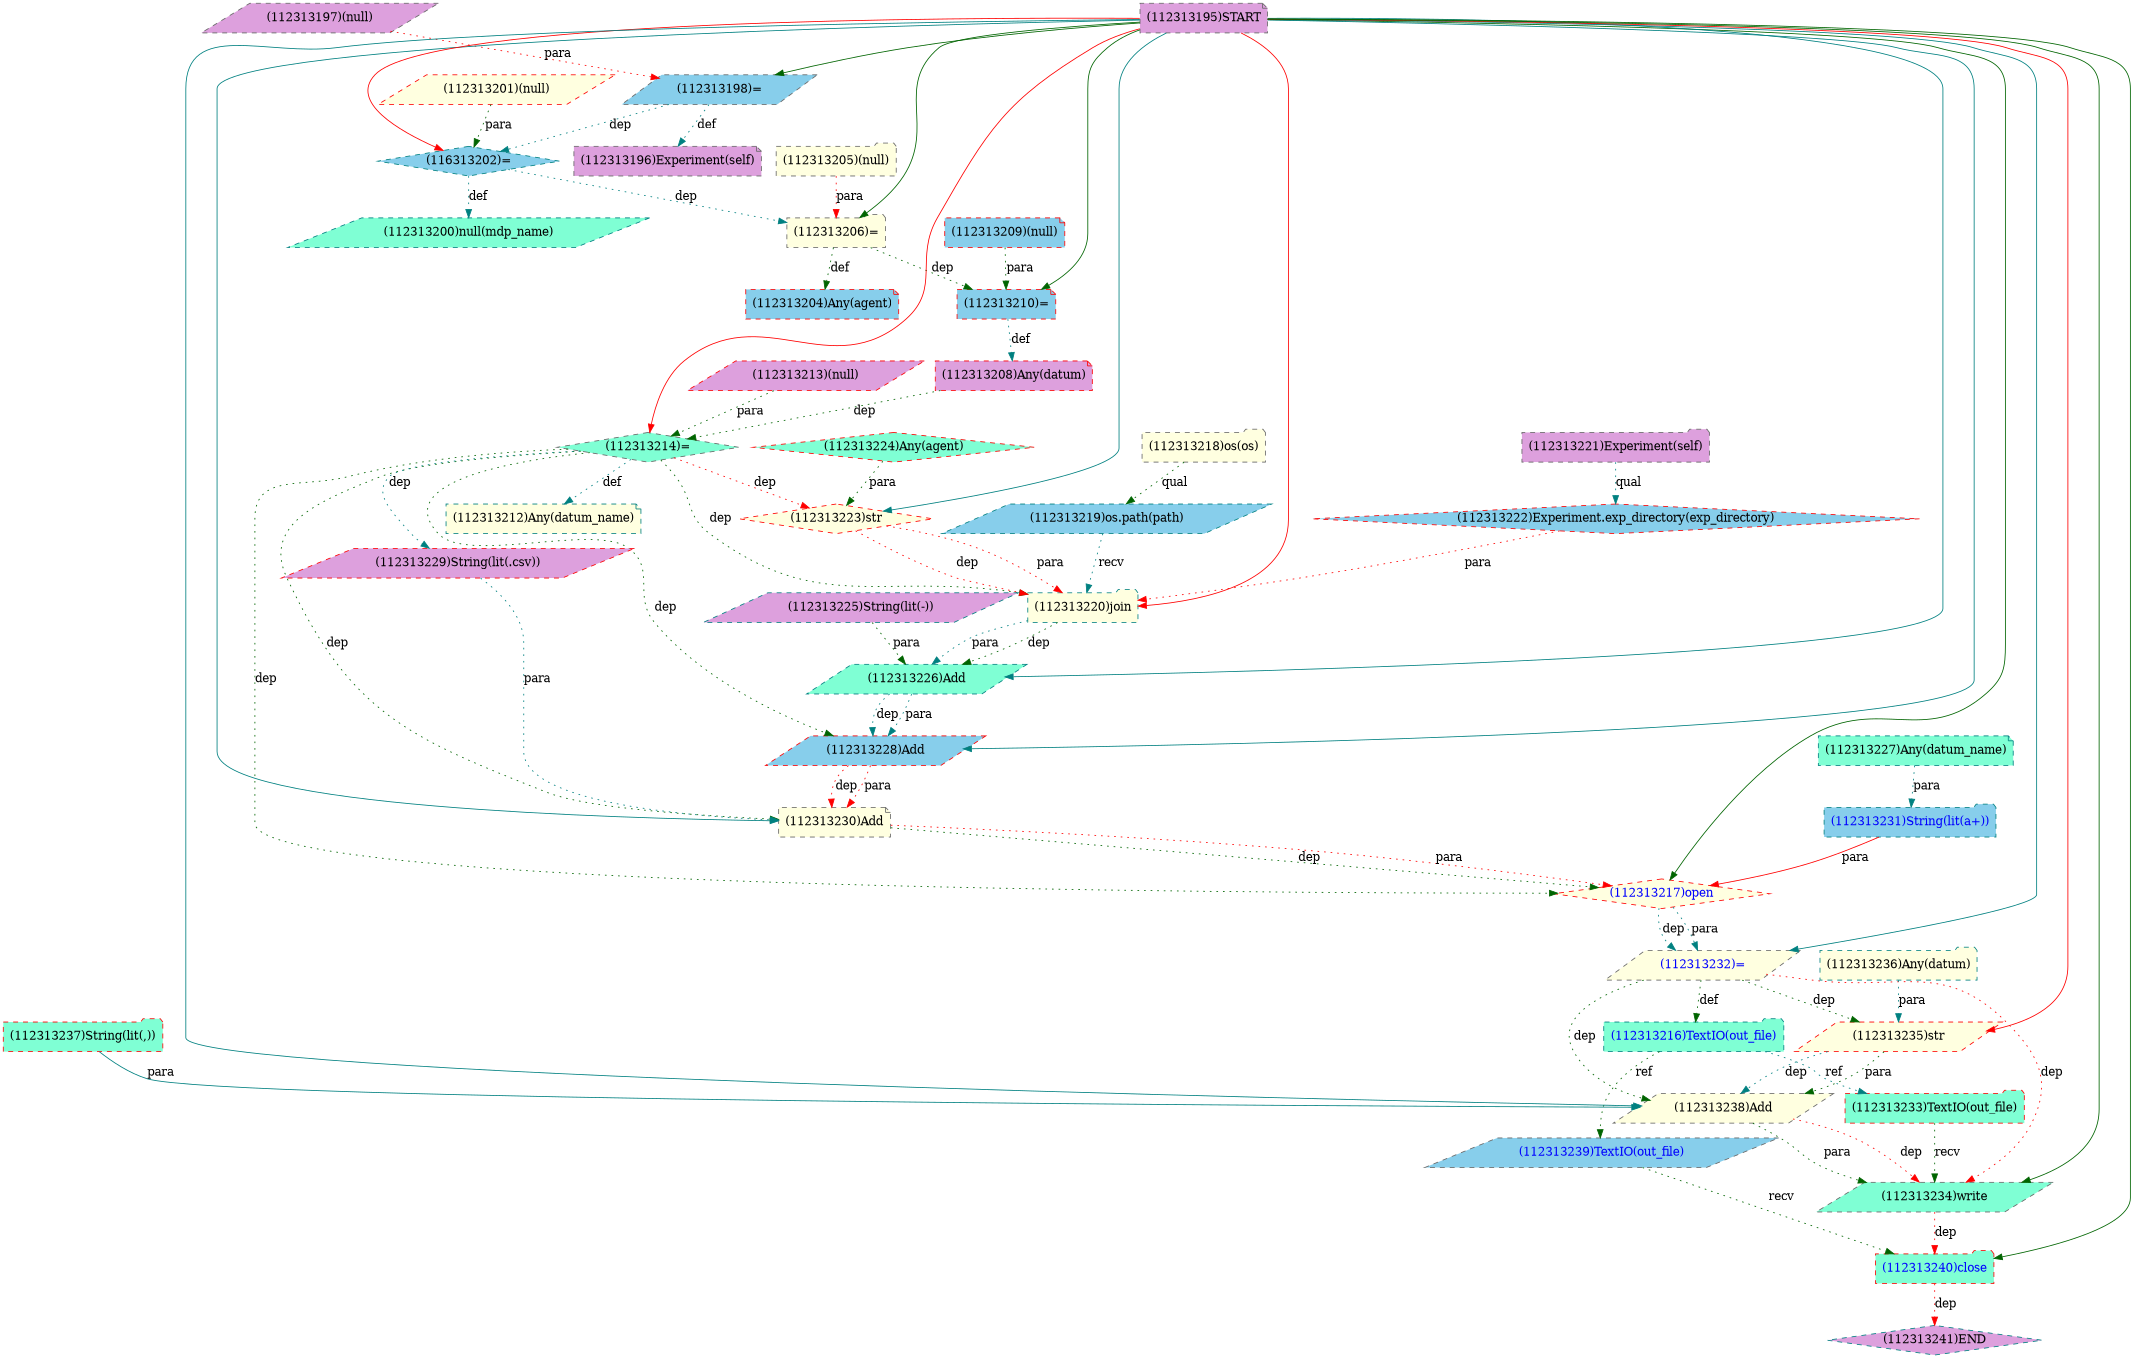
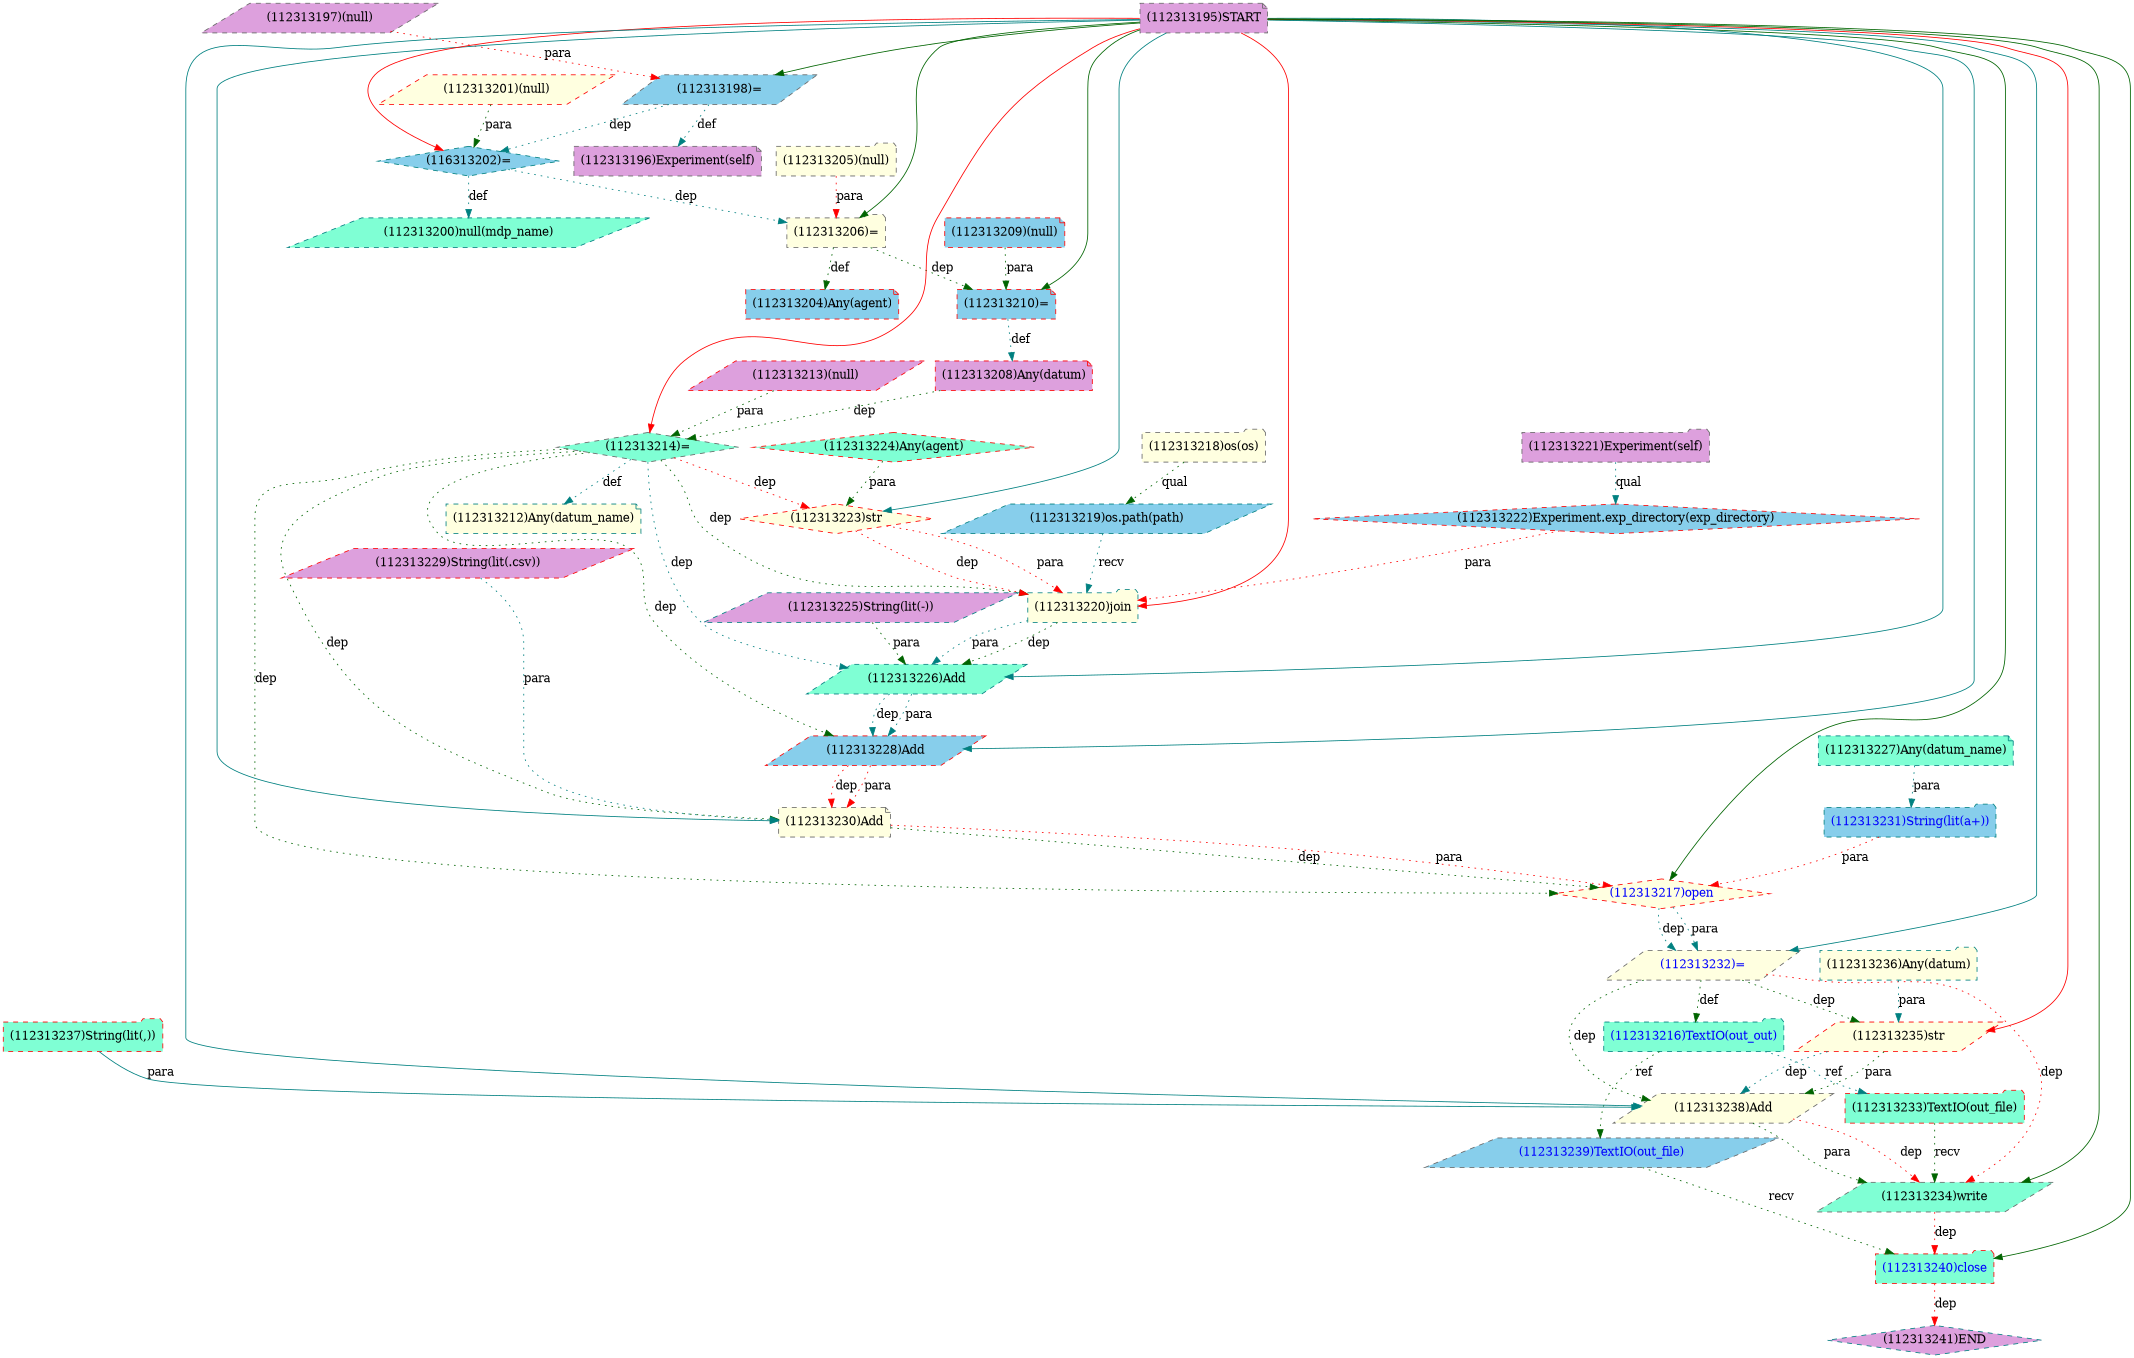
edge "(112313214)=" -> "(112313229)String(lit(.csv))": now "(112313214)=" -> "(112313226)Add"
edge "(112313231)String(lit(a+))" -> "(112313217)open": style solid -> dotted
node "(112313216)TextIO(out_file)": label "(112313216)TextIO(out_file)" -> "(112313216)TextIO(out_out)"
